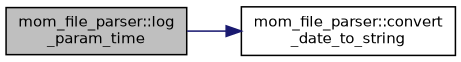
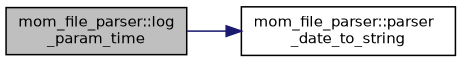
node "mom_file_parser::convert _date_to_string": label "mom_file_parser::convert _date_to_string" -> "mom_file_parser::parser _date_to_string"
